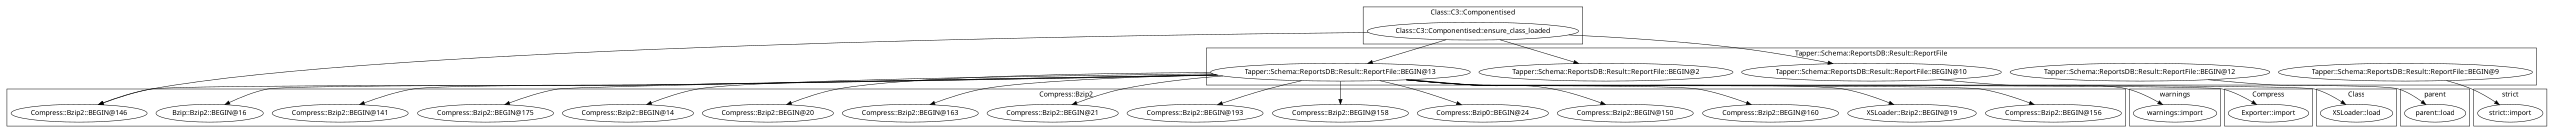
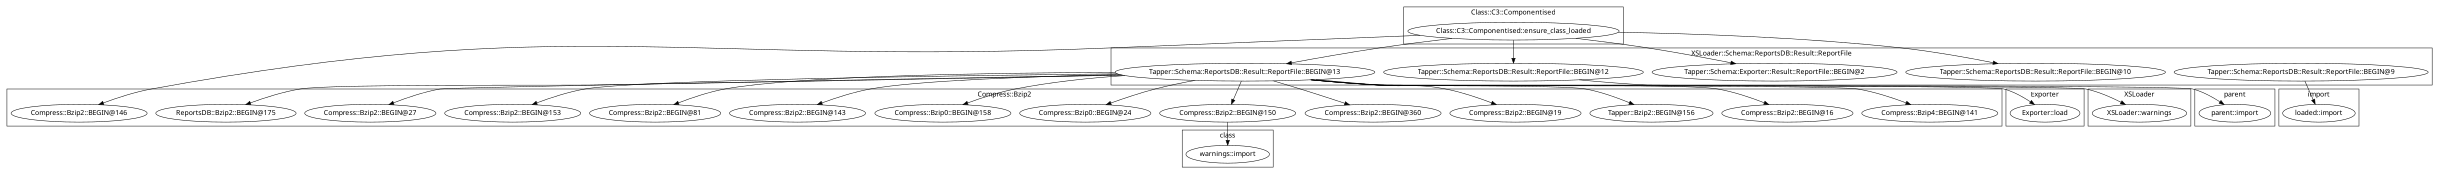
edge "Class::C3::Componentised::ensure_class_loaded" -> "Tapper::Schema::ReportsDB::Result::ReportFile::BEGIN@12": added
cluster "Tapper::Schema::ReportsDB::Result::ReportFile": label "Tapper::Schema::ReportsDB::Result::ReportFile" -> "XSLoader::Schema::ReportsDB::Result::ReportFile"
node "Tapper::Schema::ReportsDB::Result::ReportFile::BEGIN@2": label "Tapper::Schema::ReportsDB::Result::ReportFile::BEGIN@2" -> "Tapper::Schema::Exporter::Result::ReportFile::BEGIN@2"
edge "Tapper::Schema::ReportsDB::Result::ReportFile::BEGIN@13" -> "Compress::Bzip2::BEGIN@146": removed
edge "Tapper::Schema::ReportsDB::Result::ReportFile::BEGIN@10" -> "warnings::import": now "Compress::Bzip2::BEGIN@150" -> "warnings::import"
cluster "warnings": label "warnings" -> "class"
cluster "Compress": label "Compress" -> "Exporter"
cluster "Class": label "Class" -> "XSLoader"
cluster "strict": label "strict" -> "import"
node "Bzip::Bzip2::BEGIN@16": label "Bzip::Bzip2::BEGIN@16" -> "Compress::Bzip2::BEGIN@16"
node "Compress::Bzip2::BEGIN@141": label "Compress::Bzip2::BEGIN@141" -> "Compress::Bzip4::BEGIN@141"
node "Compress::Bzip2::BEGIN@175": label "Compress::Bzip2::BEGIN@175" -> "ReportsDB::Bzip2::BEGIN@175"
node "Compress::Bzip2::BEGIN@14": removed
node "Compress::Bzip2::BEGIN@20": label "Compress::Bzip2::BEGIN@20" -> "Compress::Bzip2::BEGIN@27"
node "Compress::Bzip2::BEGIN@163": label "Compress::Bzip2::BEGIN@163" -> "Compress::Bzip2::BEGIN@153"
node "Compress::Bzip2::BEGIN@21": label "Compress::Bzip2::BEGIN@21" -> "Compress::Bzip2::BEGIN@81"
node "Compress::Bzip2::BEGIN@193": label "Compress::Bzip2::BEGIN@193" -> "Compress::Bzip2::BEGIN@143"
node "Compress::Bzip2::BEGIN@158": label "Compress::Bzip2::BEGIN@158" -> "Compress::Bzip0::BEGIN@158"
node "Compress::Bzip2::BEGIN@160": label "Compress::Bzip2::BEGIN@160" -> "Compress::Bzip2::BEGIN@360"
node "XSLoader::Bzip2::BEGIN@19": label "XSLoader::Bzip2::BEGIN@19" -> "Compress::Bzip2::BEGIN@19"
node "Compress::Bzip2::BEGIN@156": label "Compress::Bzip2::BEGIN@156" -> "Tapper::Bzip2::BEGIN@156"
node "Exporter::import": label "Exporter::import" -> "Exporter::load"
node "XSLoader::load": label "XSLoader::load" -> "XSLoader::warnings"
node "parent::load": label "parent::load" -> "parent::import"
node "strict::import": label "strict::import" -> "loaded::import"
